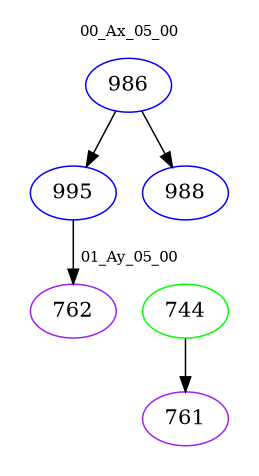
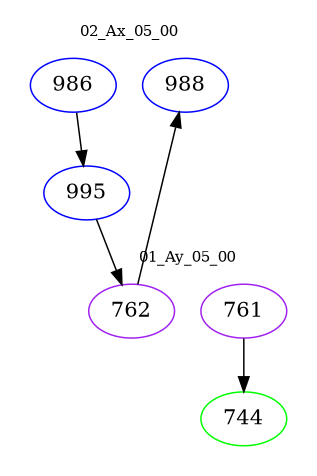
cluster "00_Ax_05_00": label "00_Ax_05_00" -> "02_Ax_05_00"
edge "986" -> "988": now "762" -> "988"
edge "744" -> "761": reversed
